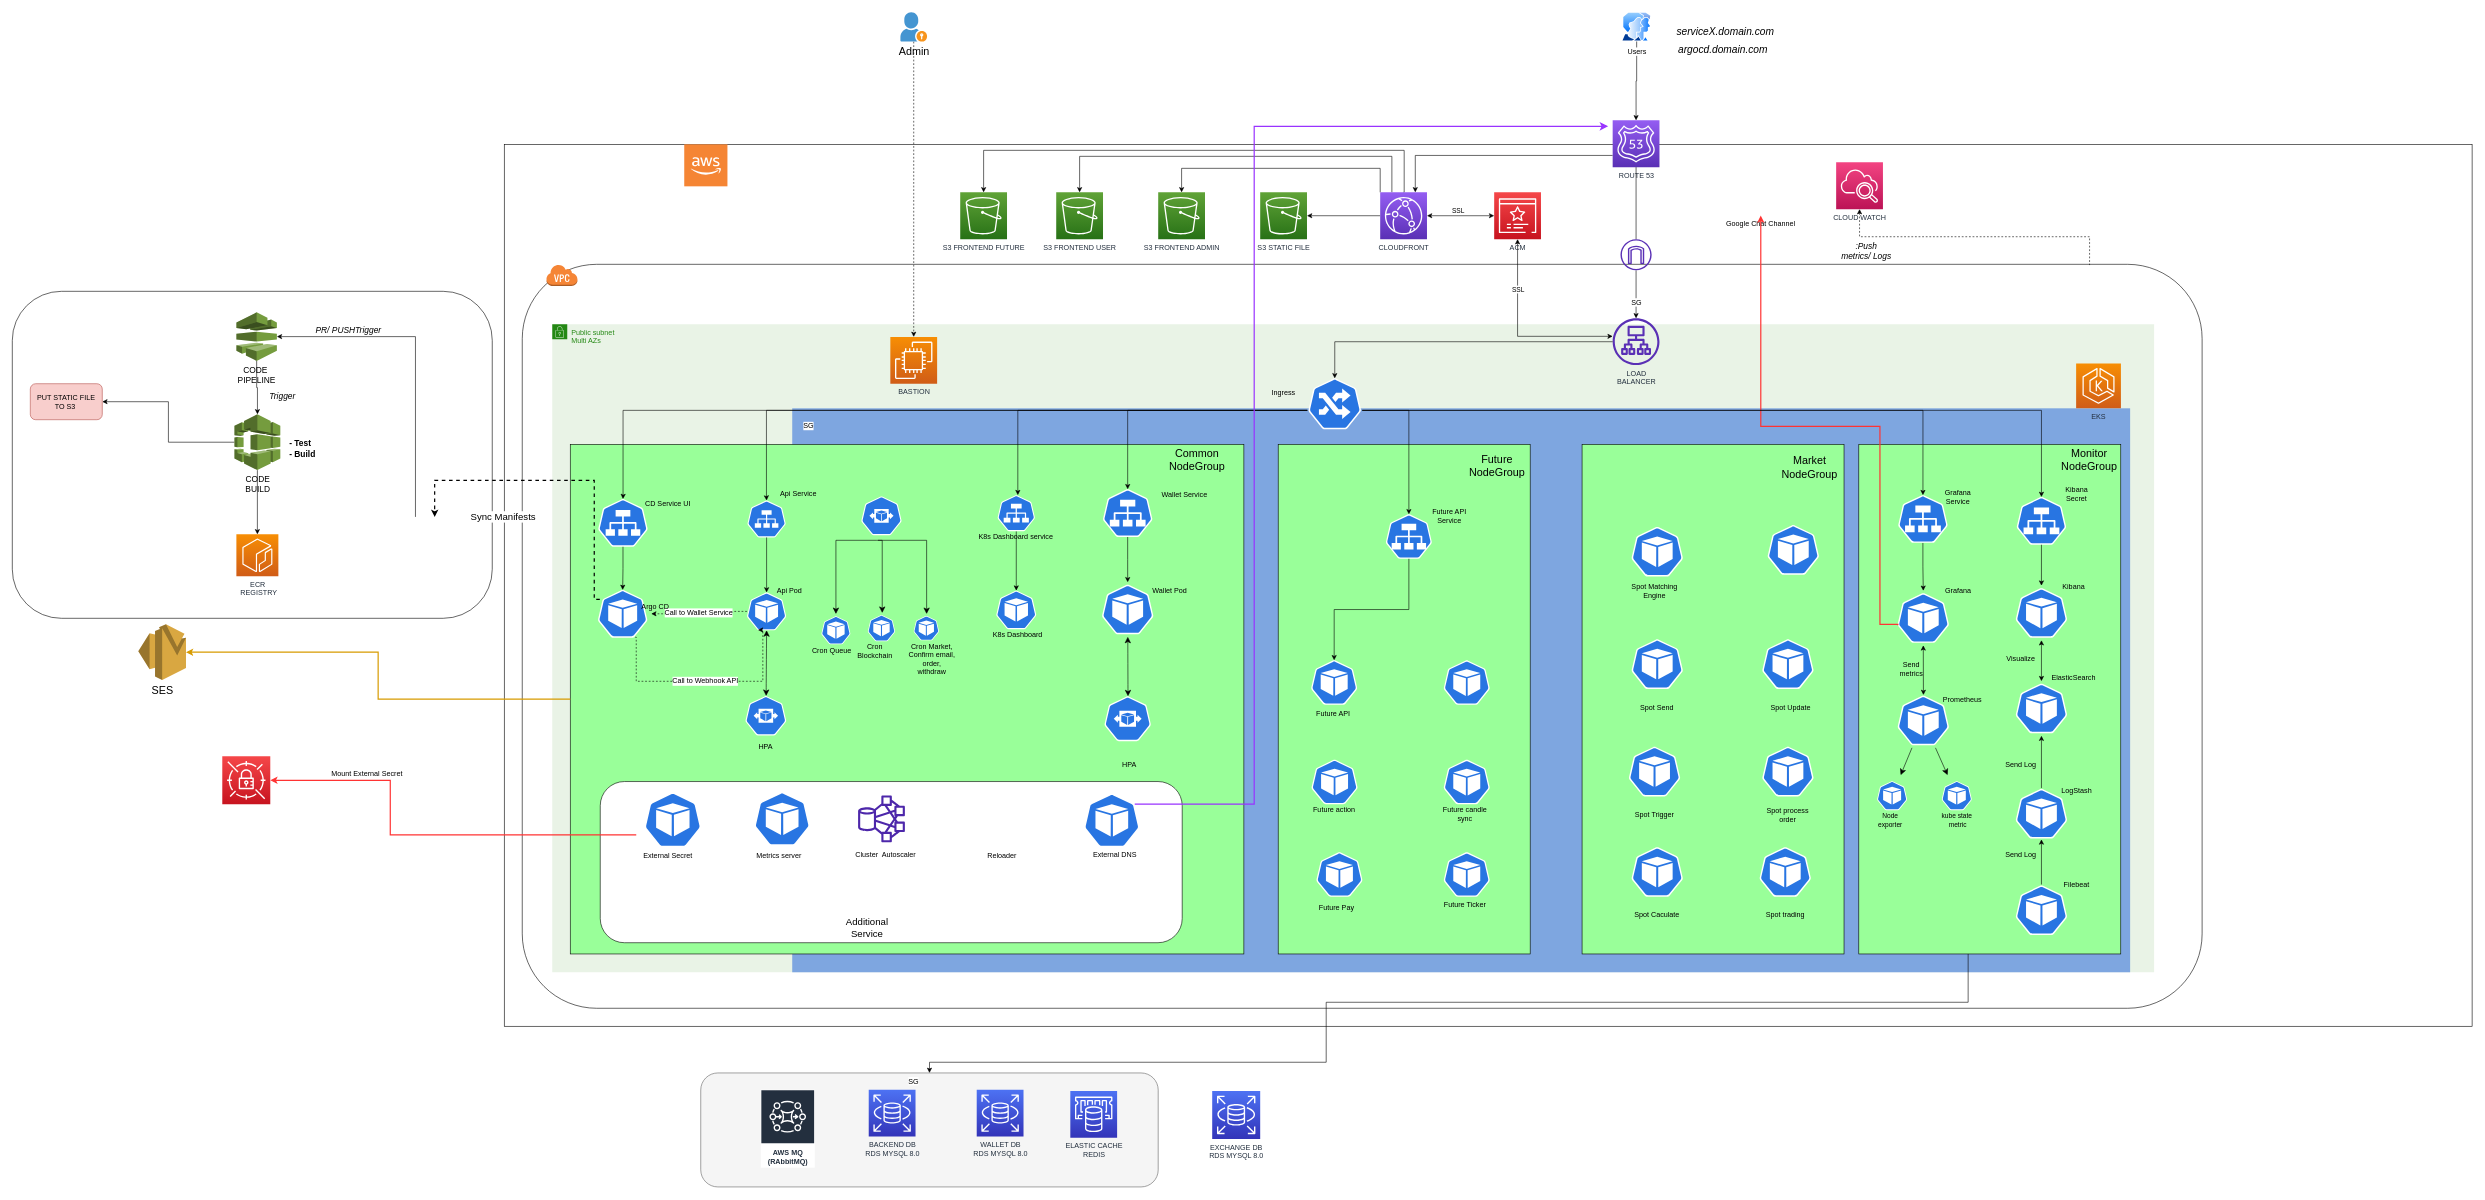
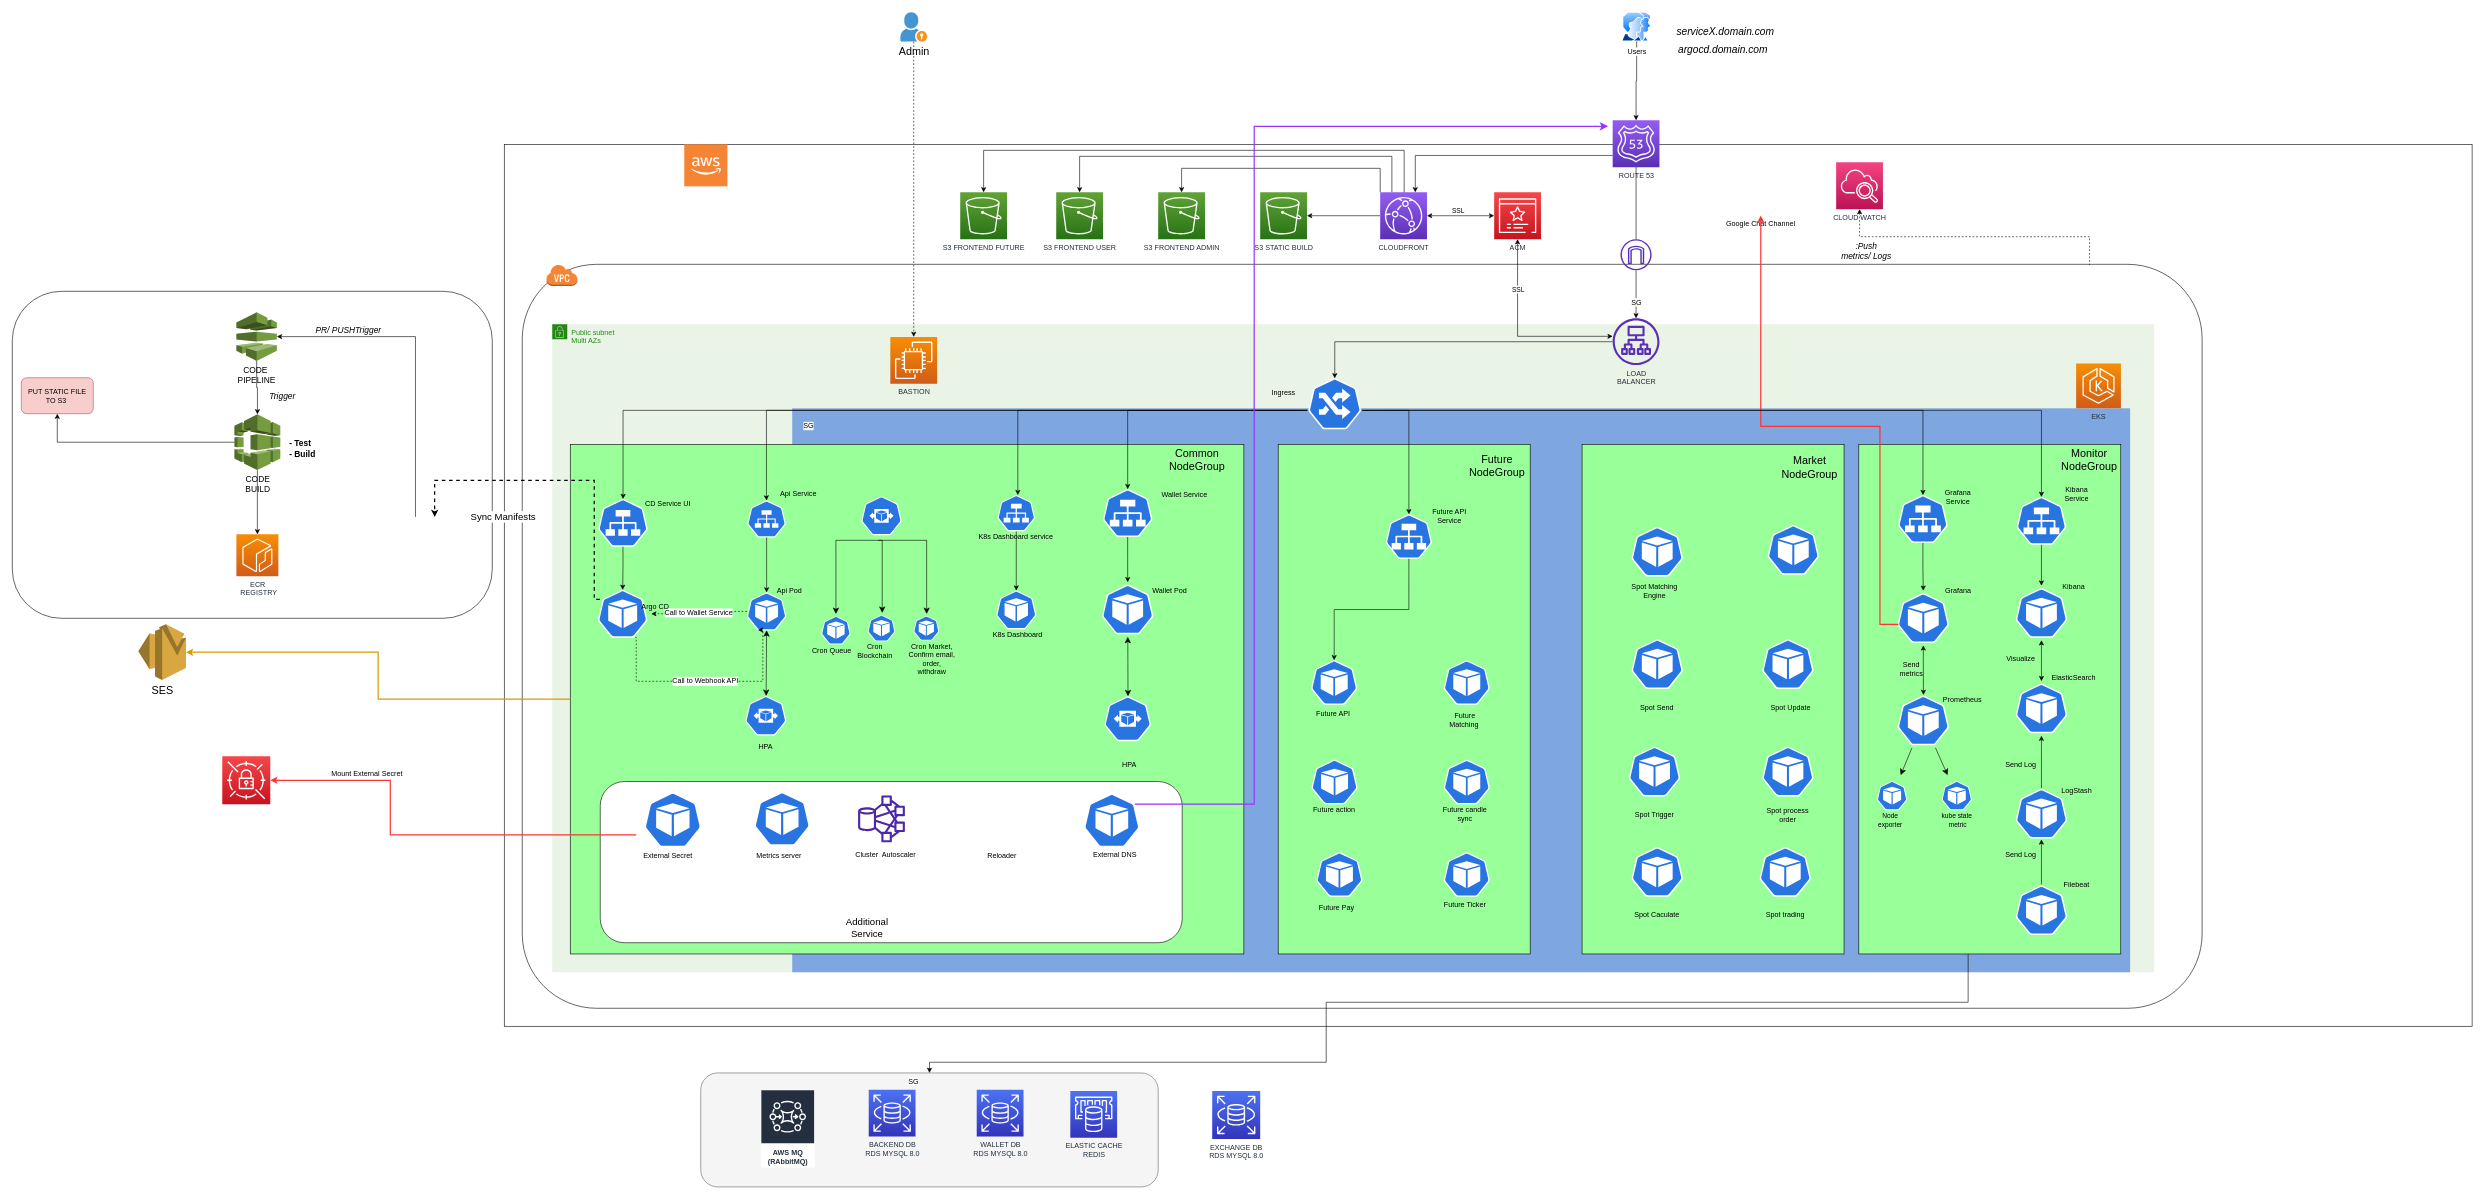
node "S3 STATIC FILE": label "S3 STATIC FILE" -> "S3 STATIC BUILD"
node "PUT STATIC FILE TO S3": moved (66, 402) -> (57, 396)
node "Kibana Secret": label "Kibana Secret" -> "Kibana Service"
node "Future Matching": added
